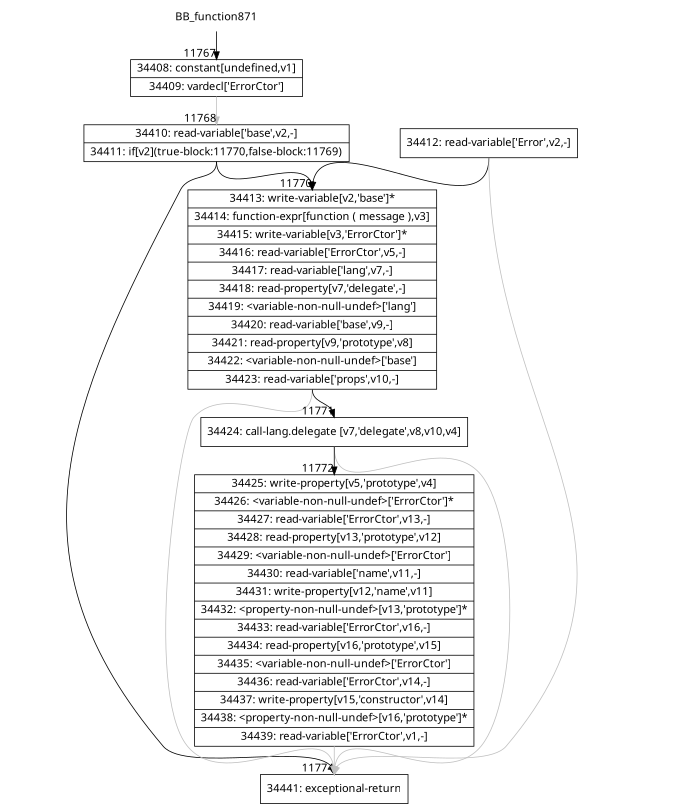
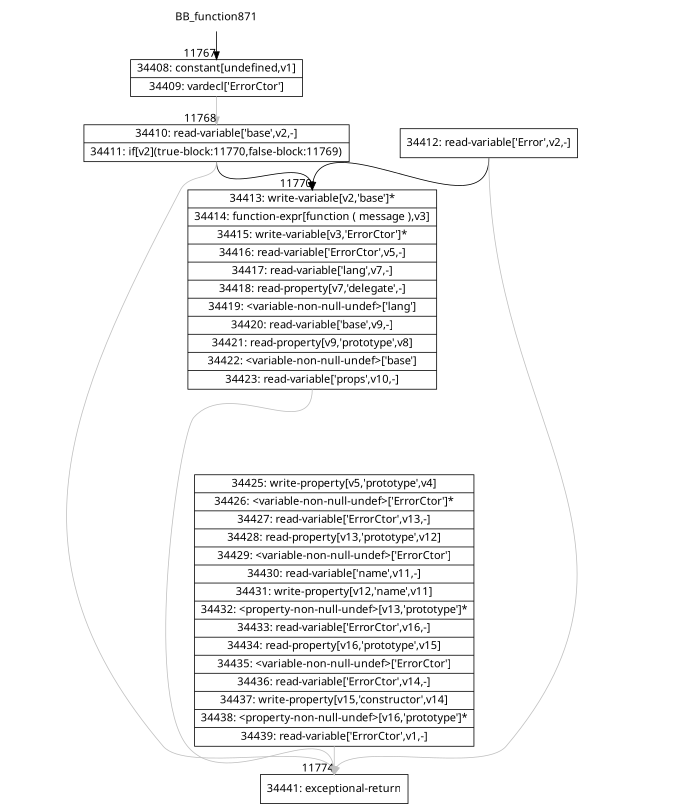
node "34424: call-lang.delegate [v7,'delegate',v8,v10,v4]": removed
edge "34410: read-variable['base',v2,-]" -> "34441: exceptional-return": color black -> gray
